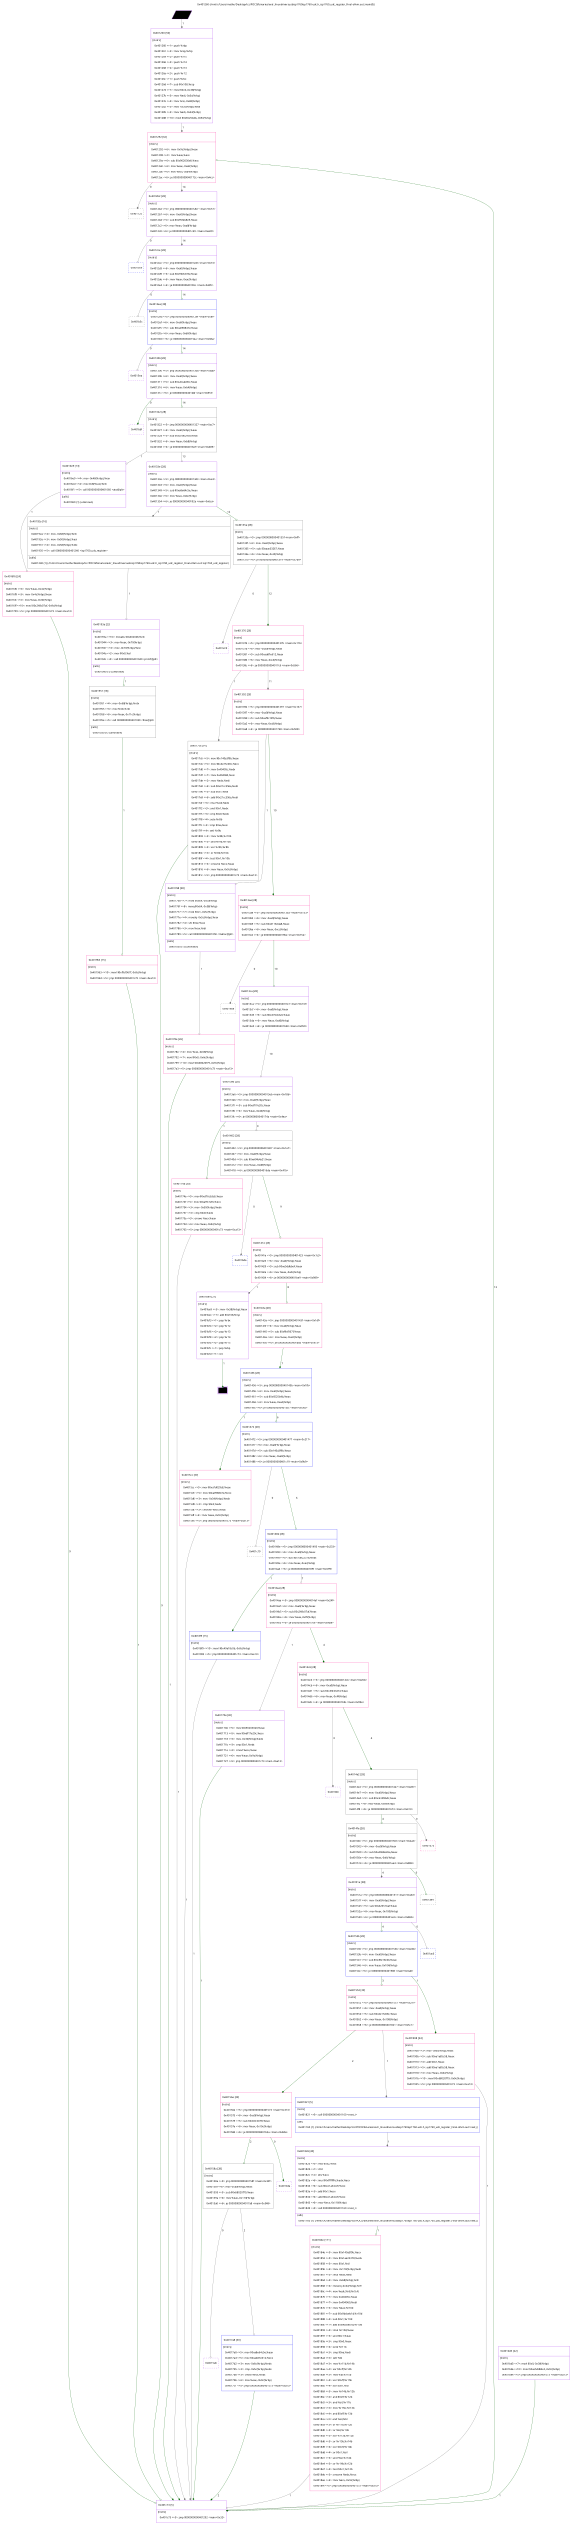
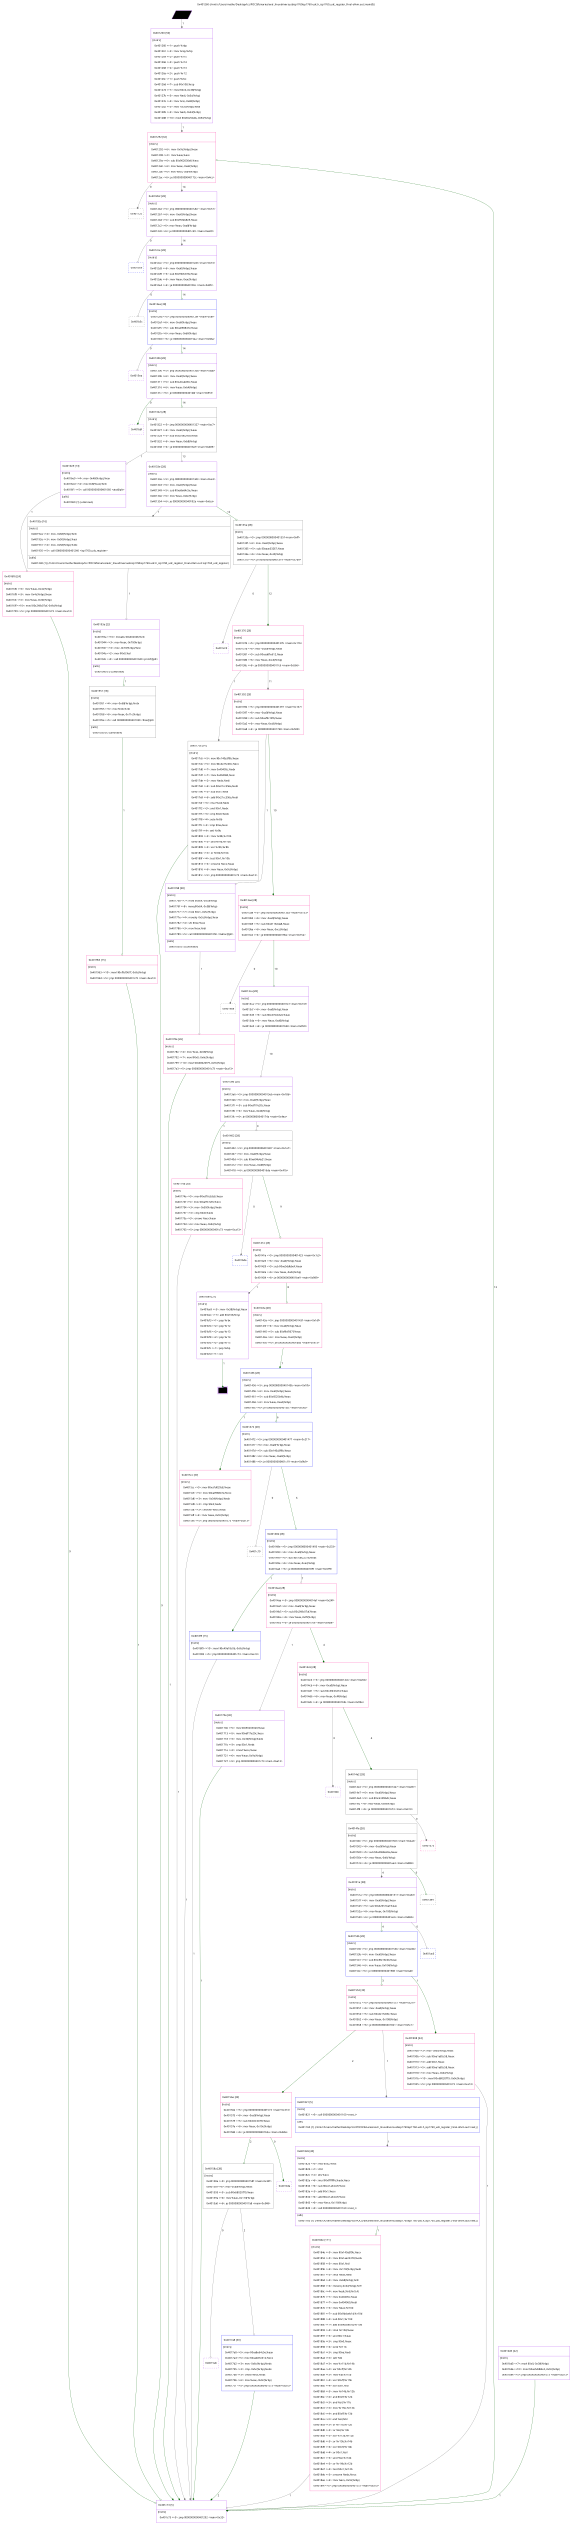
edge "0x4014e2 [28]" -> "0x4014fe [28]": removed, label "4"
